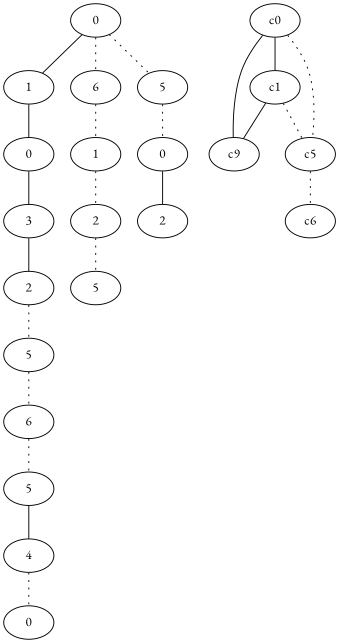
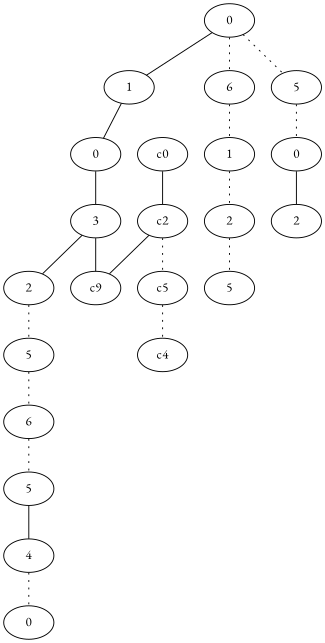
edge "c0" -- "c9": now "3" -- "c9"
edge "c0" -- "c5": removed
node "c1": label "c1" -> "c2"
node "c6": label "c6" -> "c4"
